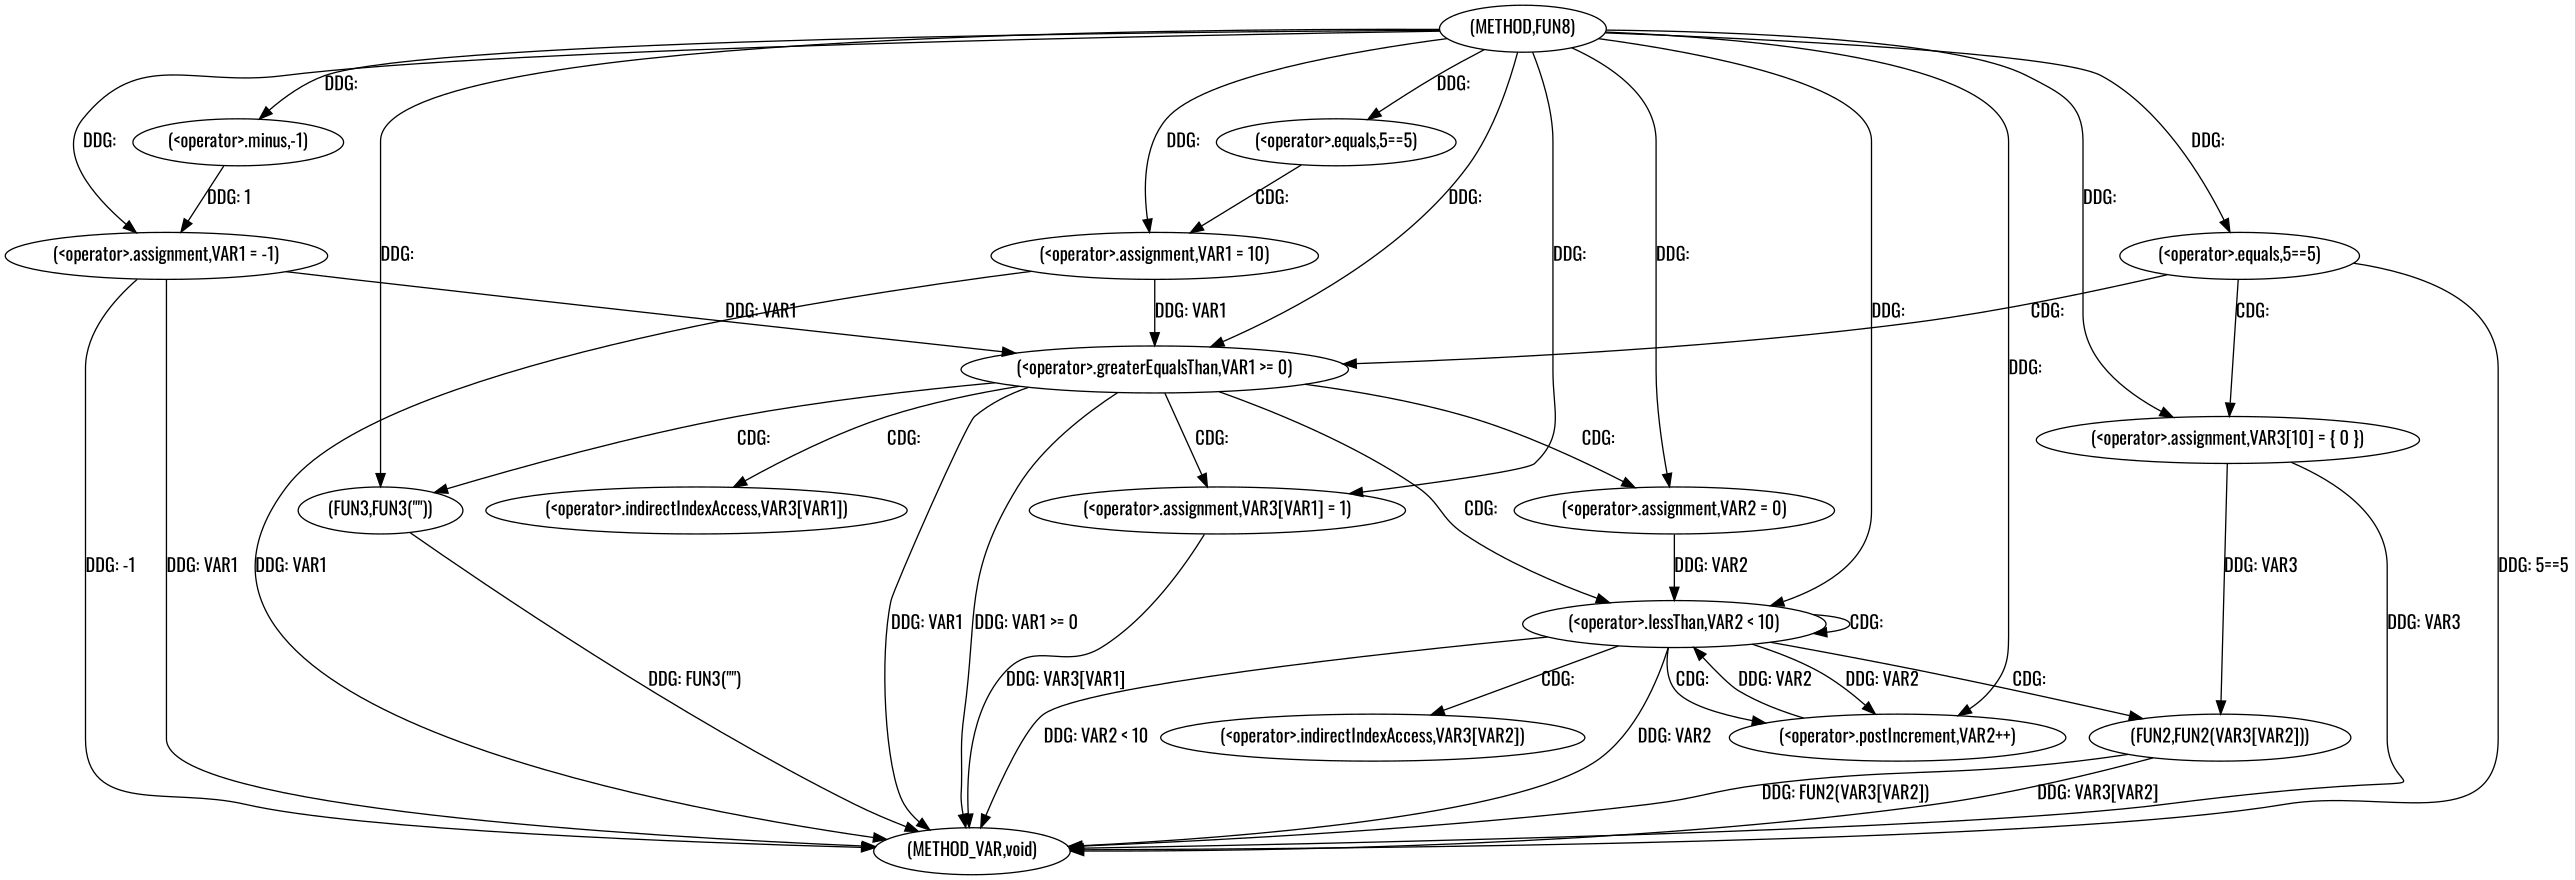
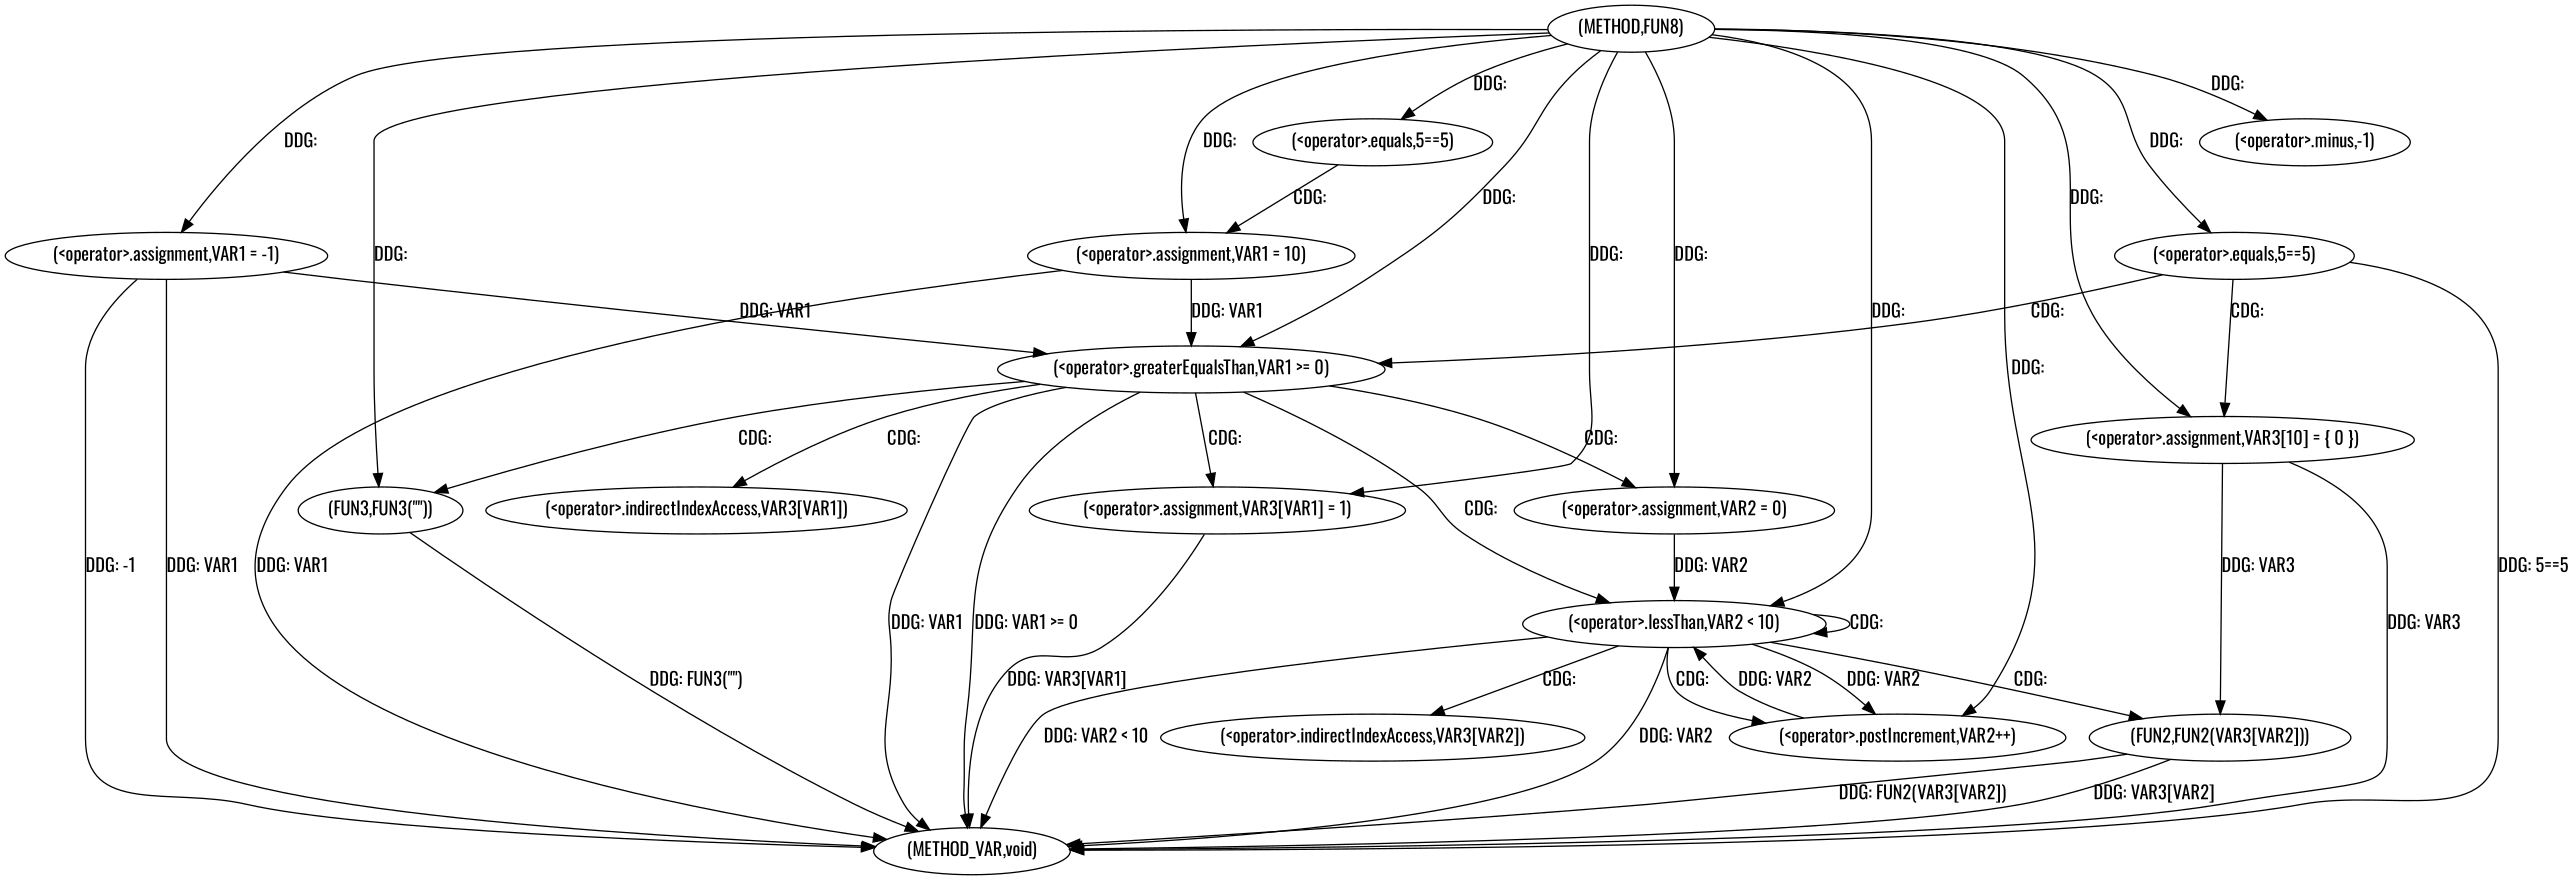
edge "(<operator>.minus,-1)" -> "(<operator>.assignment,VAR1 = -1)": removed, label "DDG: 1"
